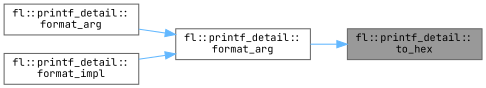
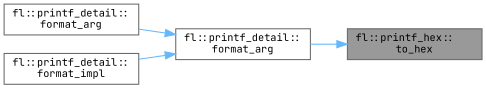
node "fl::printf_detail:: to_hex": label "fl::printf_detail:: to_hex" -> "fl::printf_hex:: to_hex"
